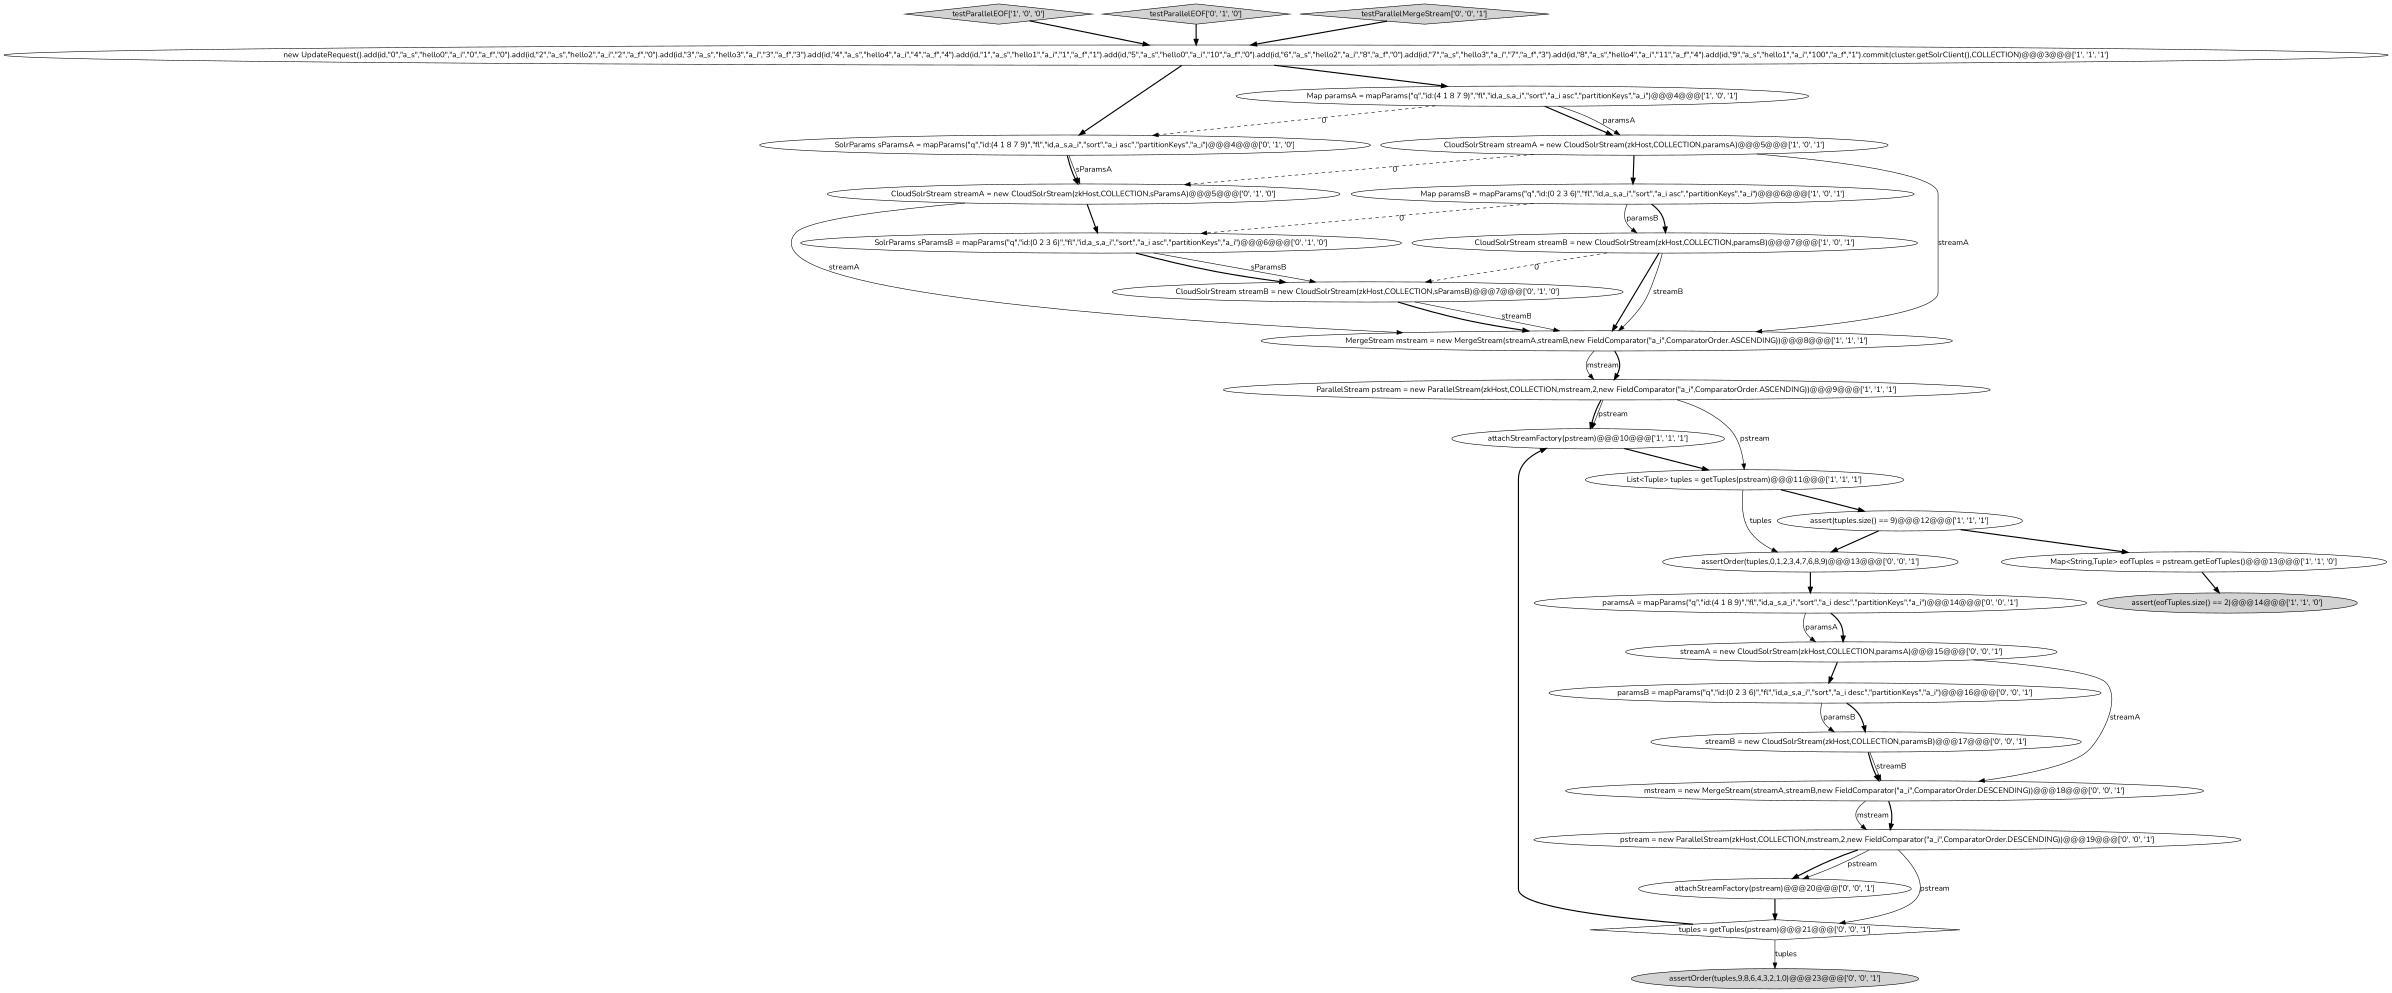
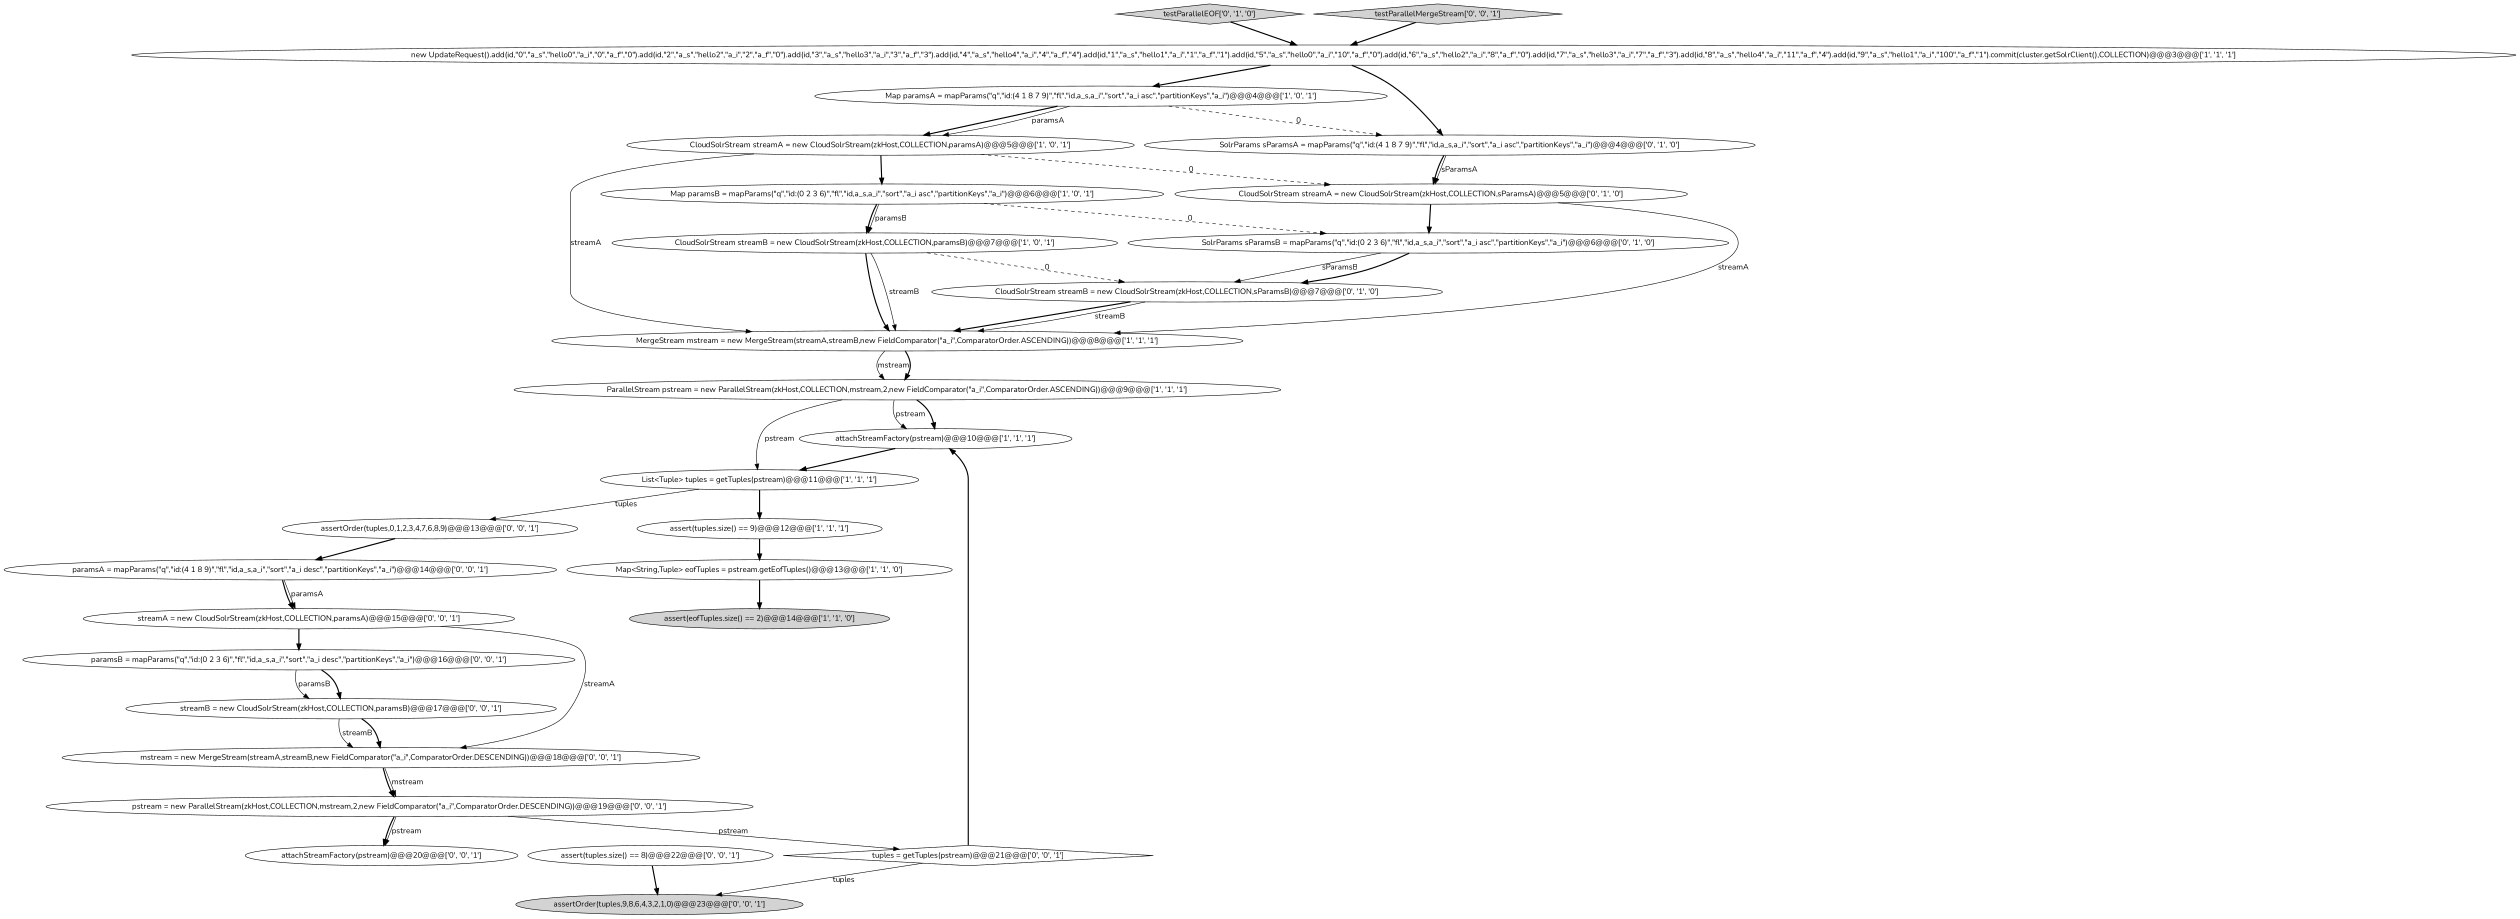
node "testParallelEOF['1', '0', '0']": removed
edge "assert(tuples.size() == 9)@@@12@@@['1', '1', '1']" -> "assertOrder(tuples,0,1,2,3,4,7,6,8,9)@@@13@@@['0', '0', '1']": removed
node "assert(tuples.size() == 8)@@@22@@@['0', '0', '1']": added
edge "attachStreamFactory(pstream)@@@20@@@['0', '0', '1']" -> "tuples = getTuples(pstream)@@@21@@@['0', '0', '1']": removed
